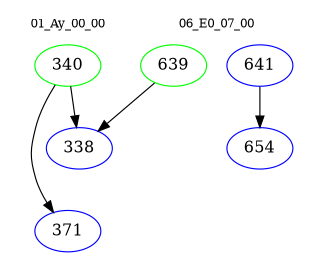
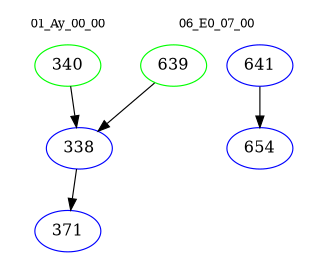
edge "340" -> "371": now "338" -> "371"
